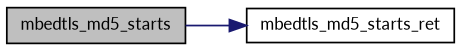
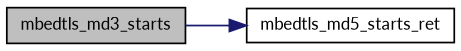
node "mbedtls_md5_starts": label "mbedtls_md5_starts" -> "mbedtls_md3_starts"
